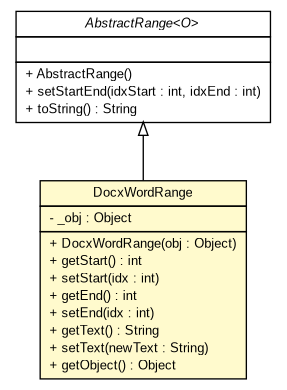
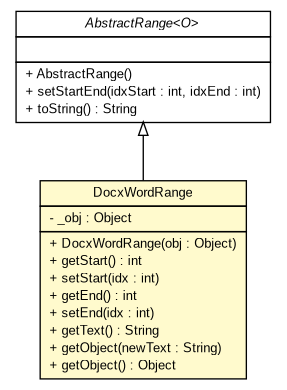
node "DocxWordRange": text "+ setText(newText : String)" -> "+ getObject(newText : String)"
